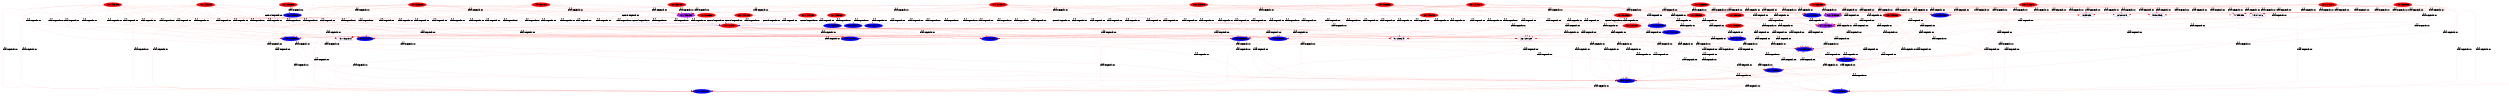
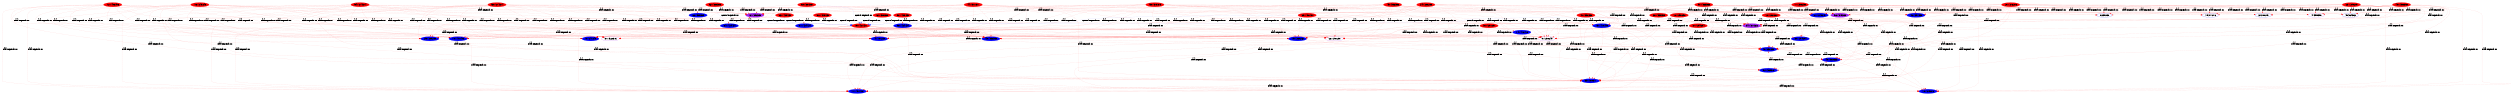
edge "(34**)317-322" -> "(9**)250-249": added, label "Data Depends on"
